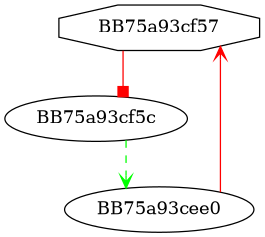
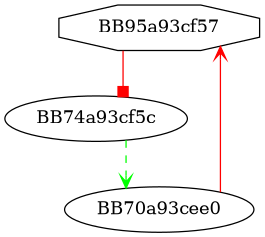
node "BB75a93cf57": label "BB75a93cf57" -> "BB95a93cf57"
node "BB75a93cf5c": label "BB75a93cf5c" -> "BB74a93cf5c"
node "BB75a93cee0": label "BB75a93cee0" -> "BB70a93cee0"
